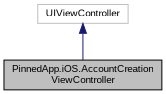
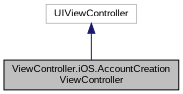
node "PinnedApp.iOS.AccountCreation ViewController": label "PinnedApp.iOS.AccountCreation ViewController" -> "ViewController.iOS.AccountCreation ViewController"
